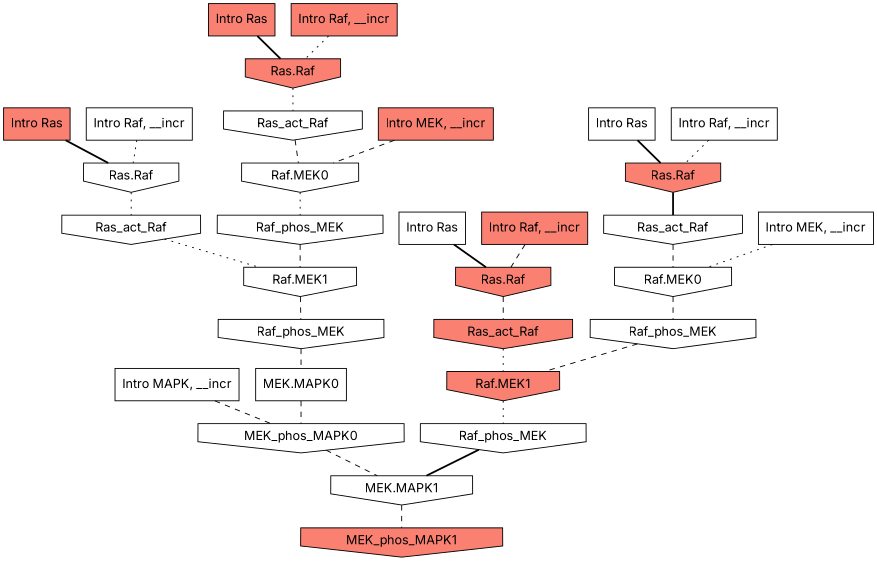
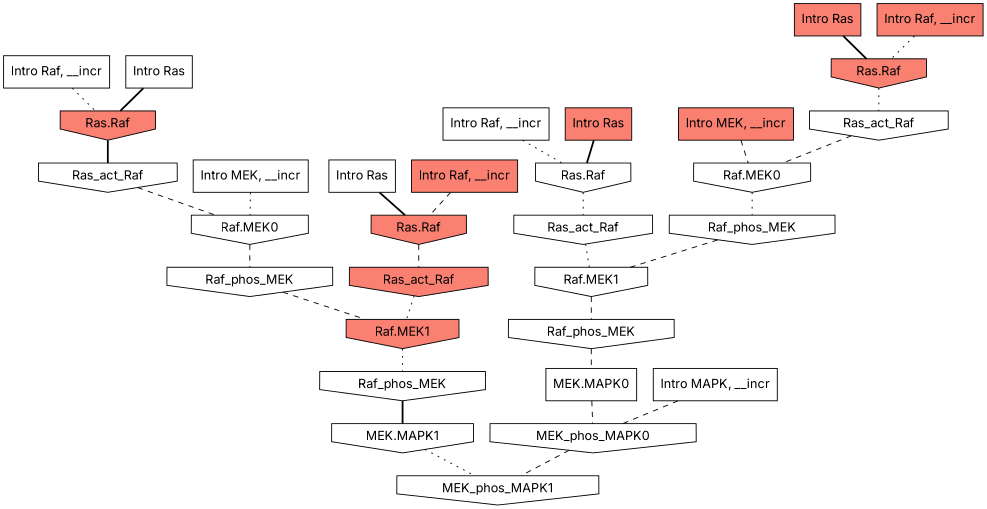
edge "MEK_phos_MAPK0" -- "MEK.MAPK1": now "MEK_phos_MAPK0" -- "MEK_phos_MAPK1"
edge "MEK.MAPK1" -- "MEK_phos_MAPK1": style dashed -> dotted
node "MEK_phos_MAPK1": fillcolor salmon -> white
